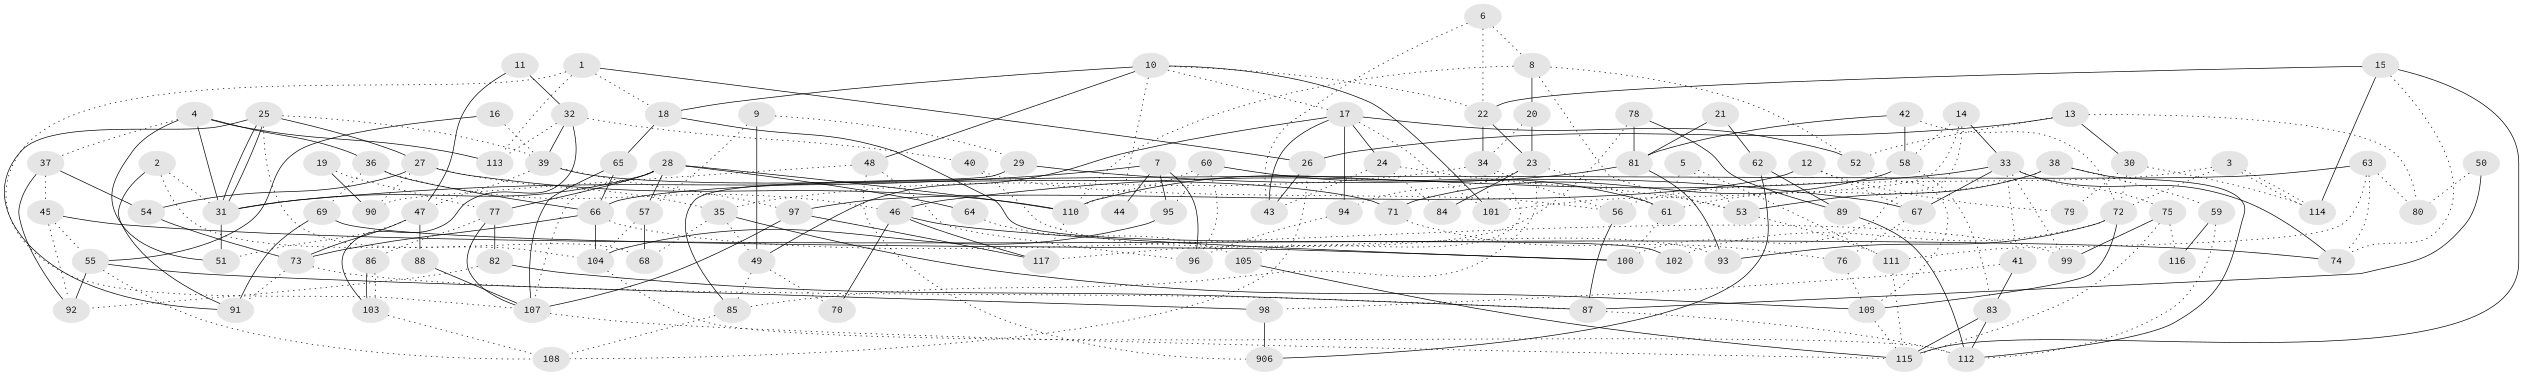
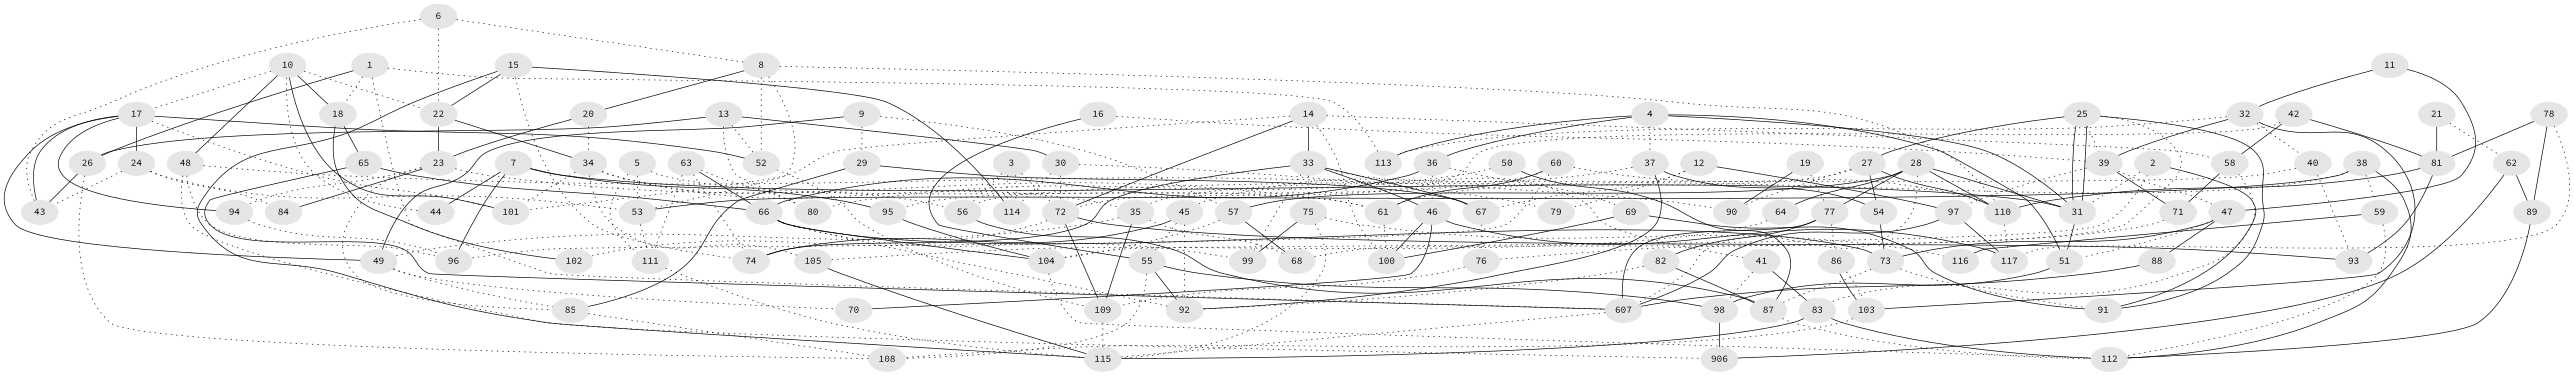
edge "21" -- "62": style solid -> dotted
edge "14" -- "72": added
edge "66" -- "92": added
edge "51" -- "98": added
node "107": label "107" -> "607"
